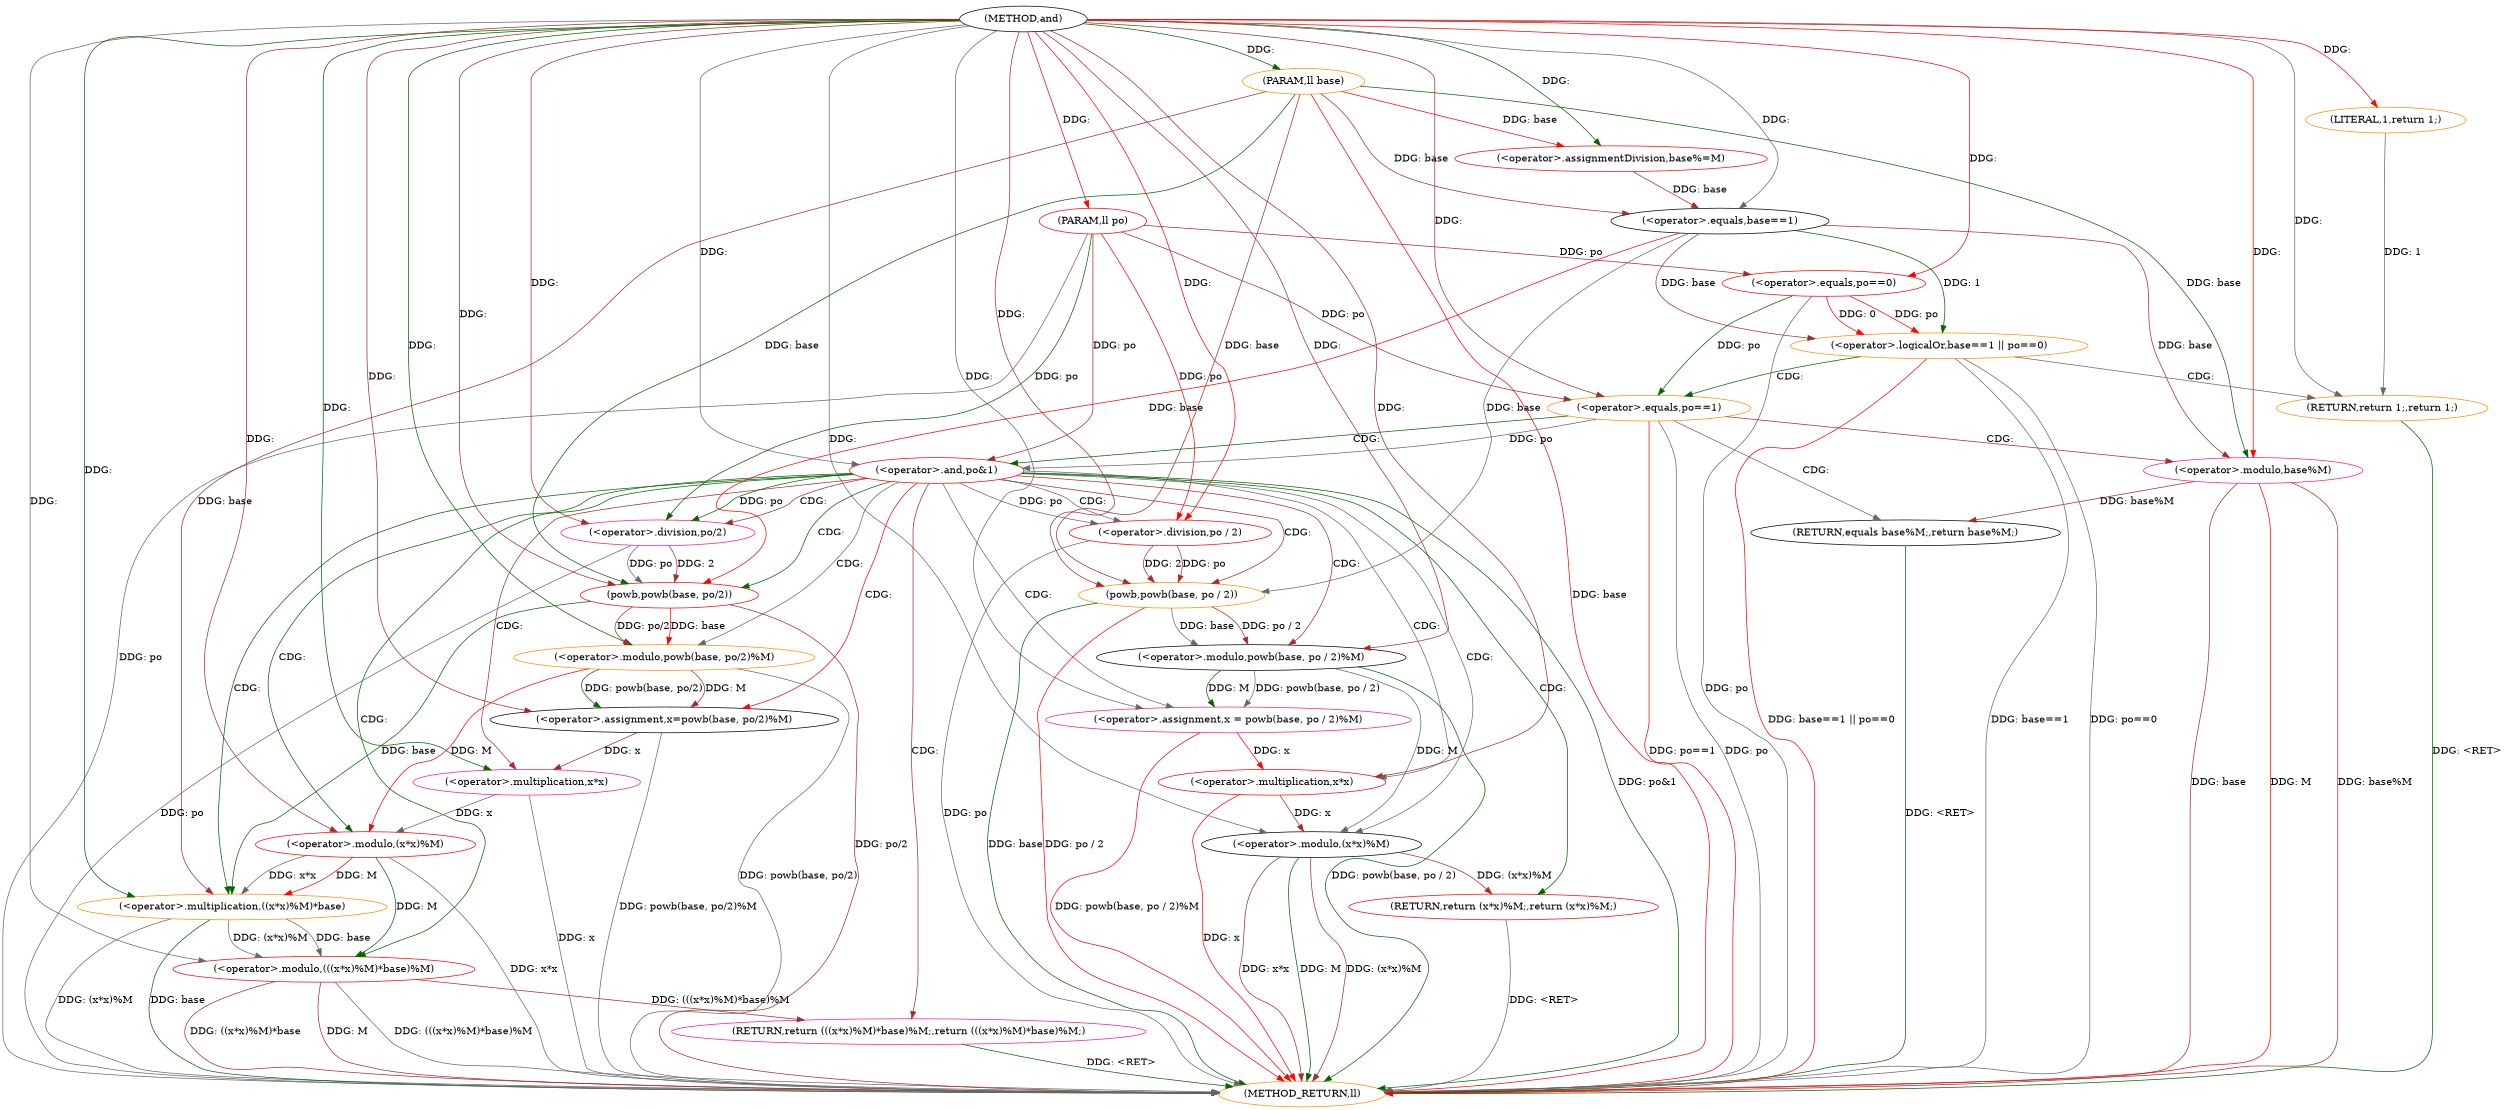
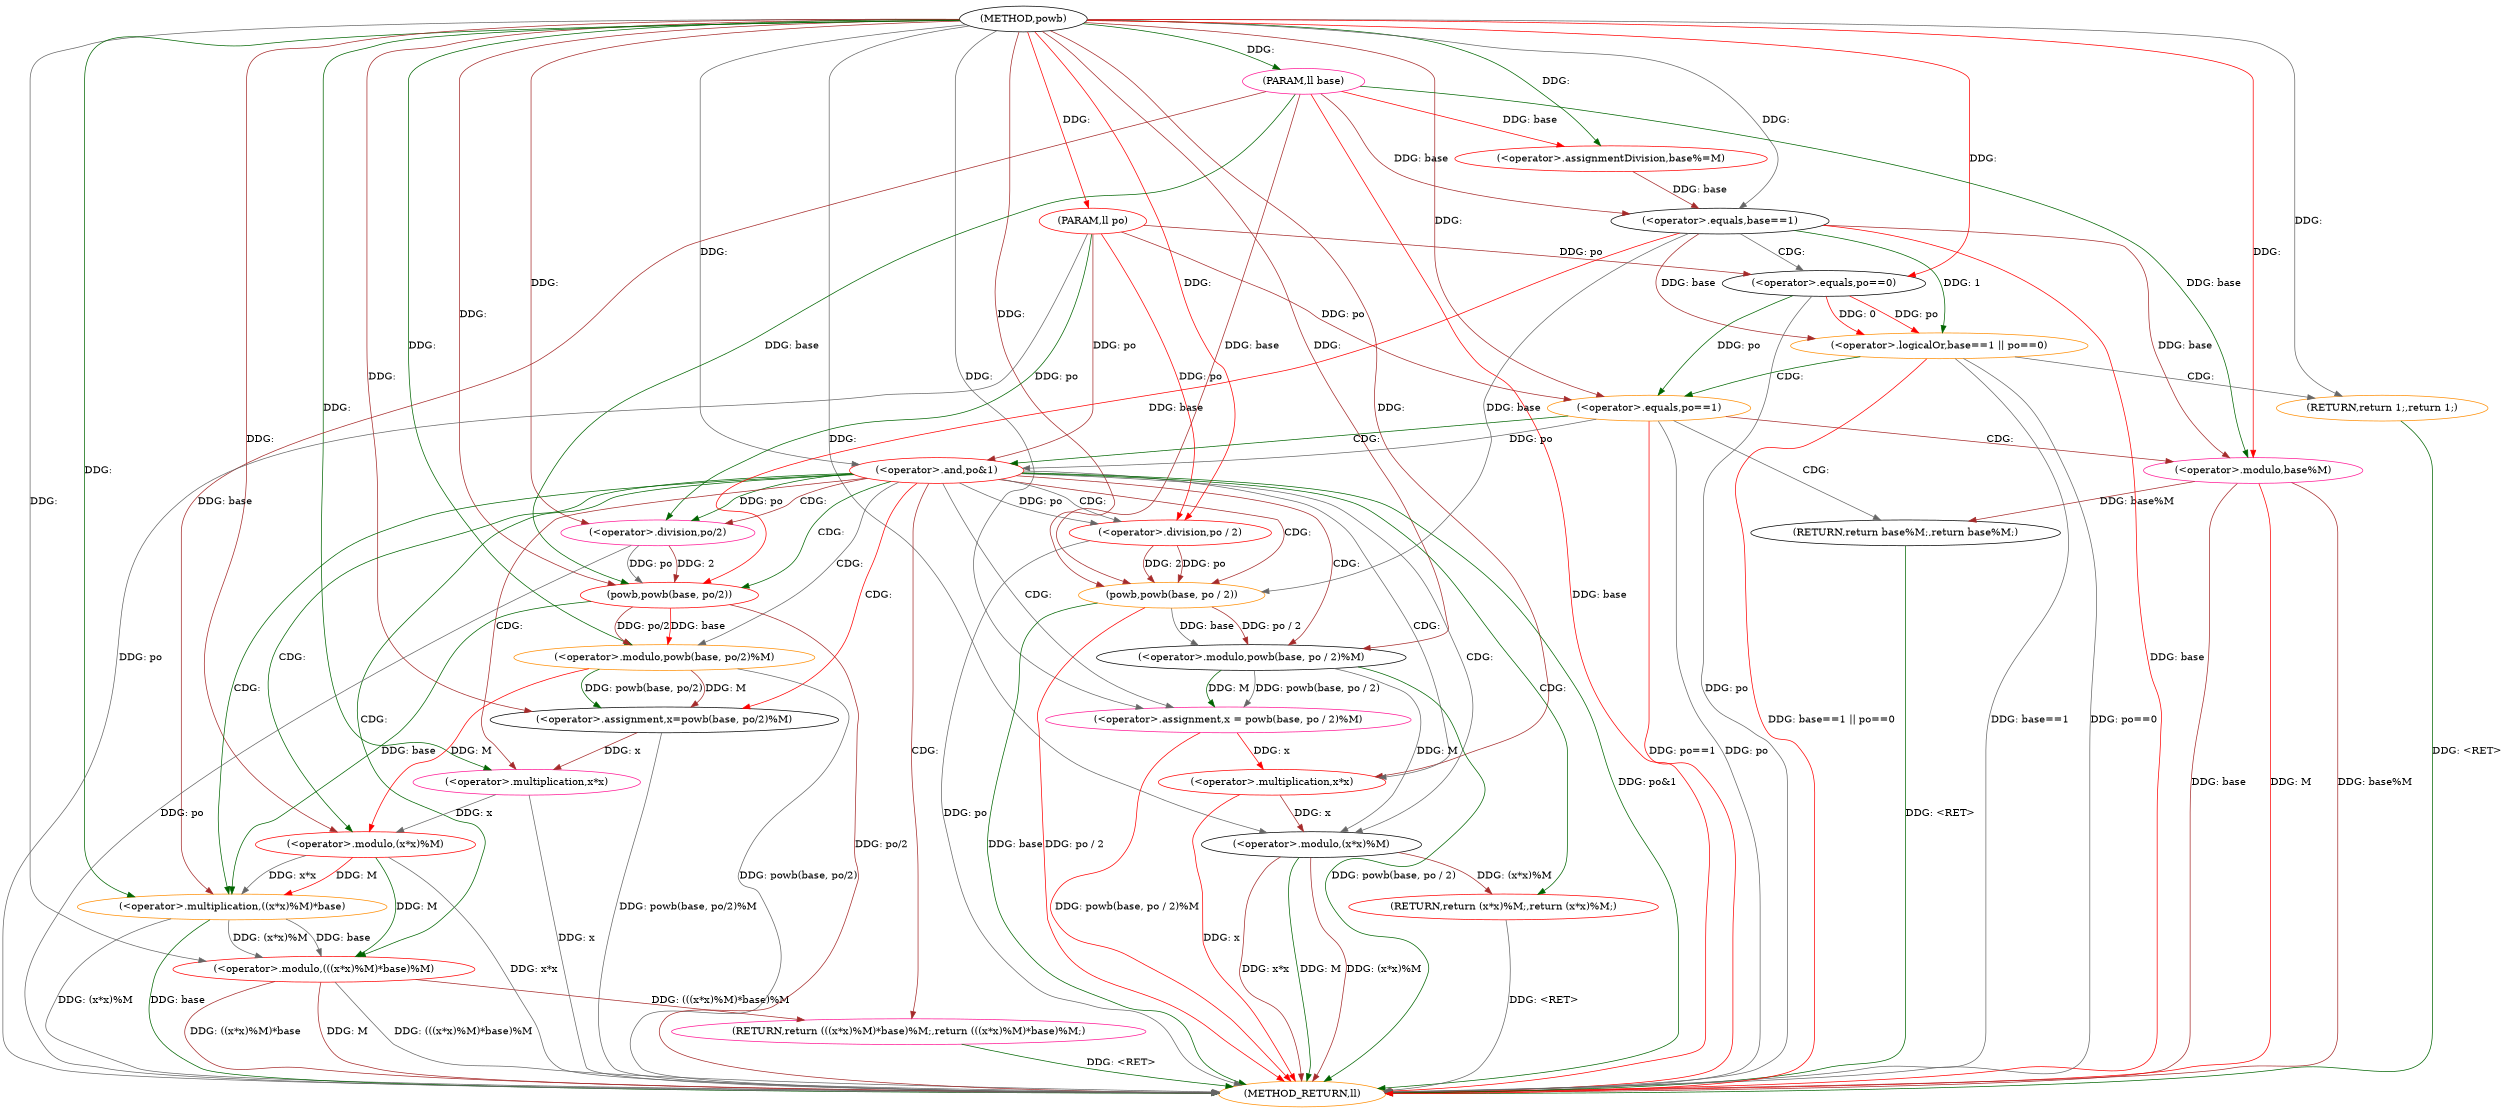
node "(METHOD,and)": label "(METHOD,and)" -> "(METHOD,powb)"
node "(PARAM,ll base)": color darkorange -> deeppink
node "(LITERAL,1,return 1;)": removed
edge "(<operator>.equals,base==1)" -> "(<operator>.equals,po==0)": added, label "CDG:"
node "(<operator>.equals,po==0)": color red -> black
node "(RETURN,equals base%M;,return base%M;)": label "(RETURN,equals base%M;,return base%M;)" -> "(RETURN,return base%M;,return base%M;)"
edge "(<operator>.equals,base==1)" -> "(METHOD_RETURN,ll)": added, label "DDG: base"
